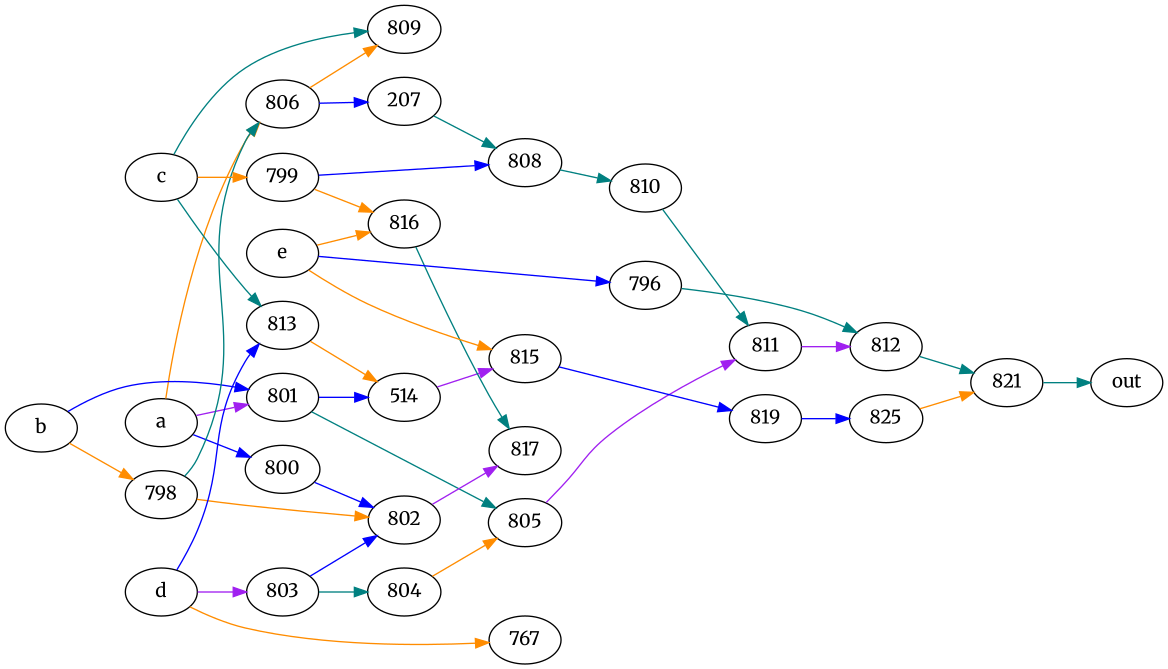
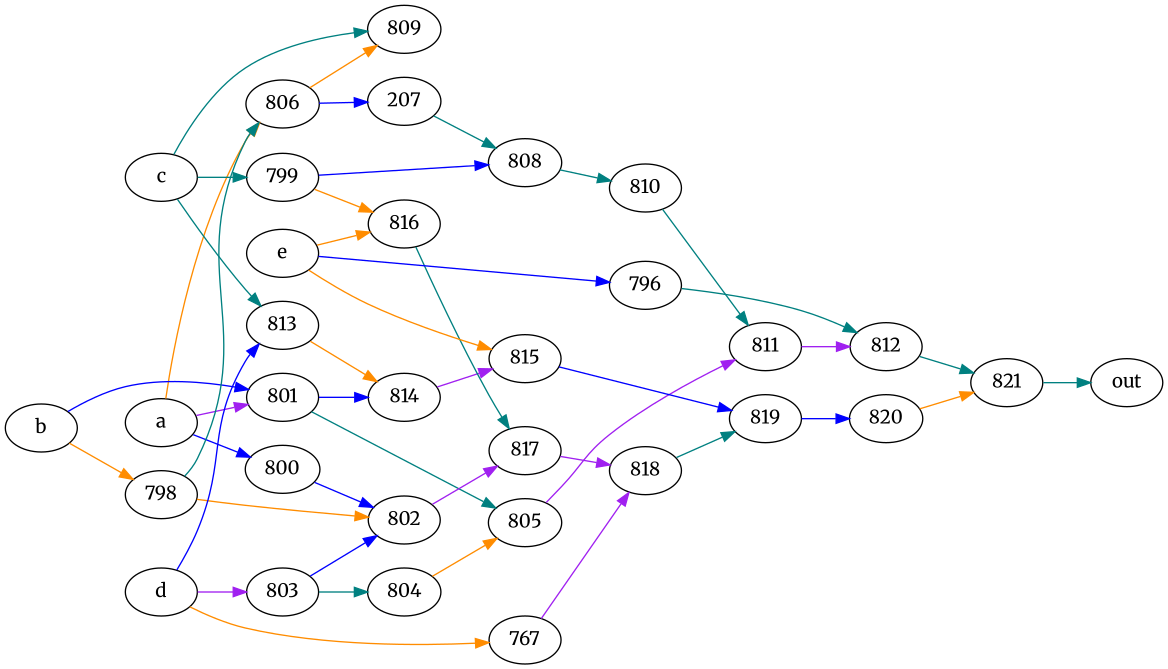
edge "c" -> "799": color darkorange -> teal
node "514": label "514" -> "814"
node "825": label "825" -> "820"
node "818": added
